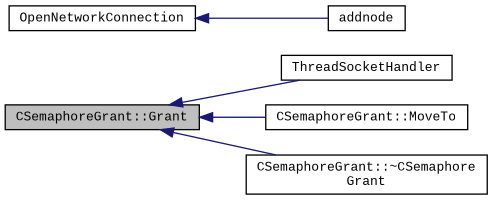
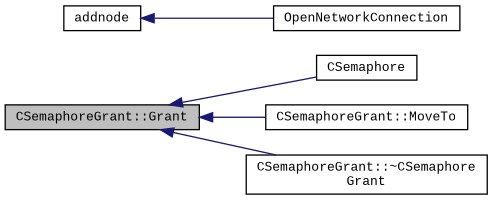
edge "addnode" -> "OpenNetworkConnection": reversed
node "ThreadSocketHandler": label "ThreadSocketHandler" -> "CSemaphore"
